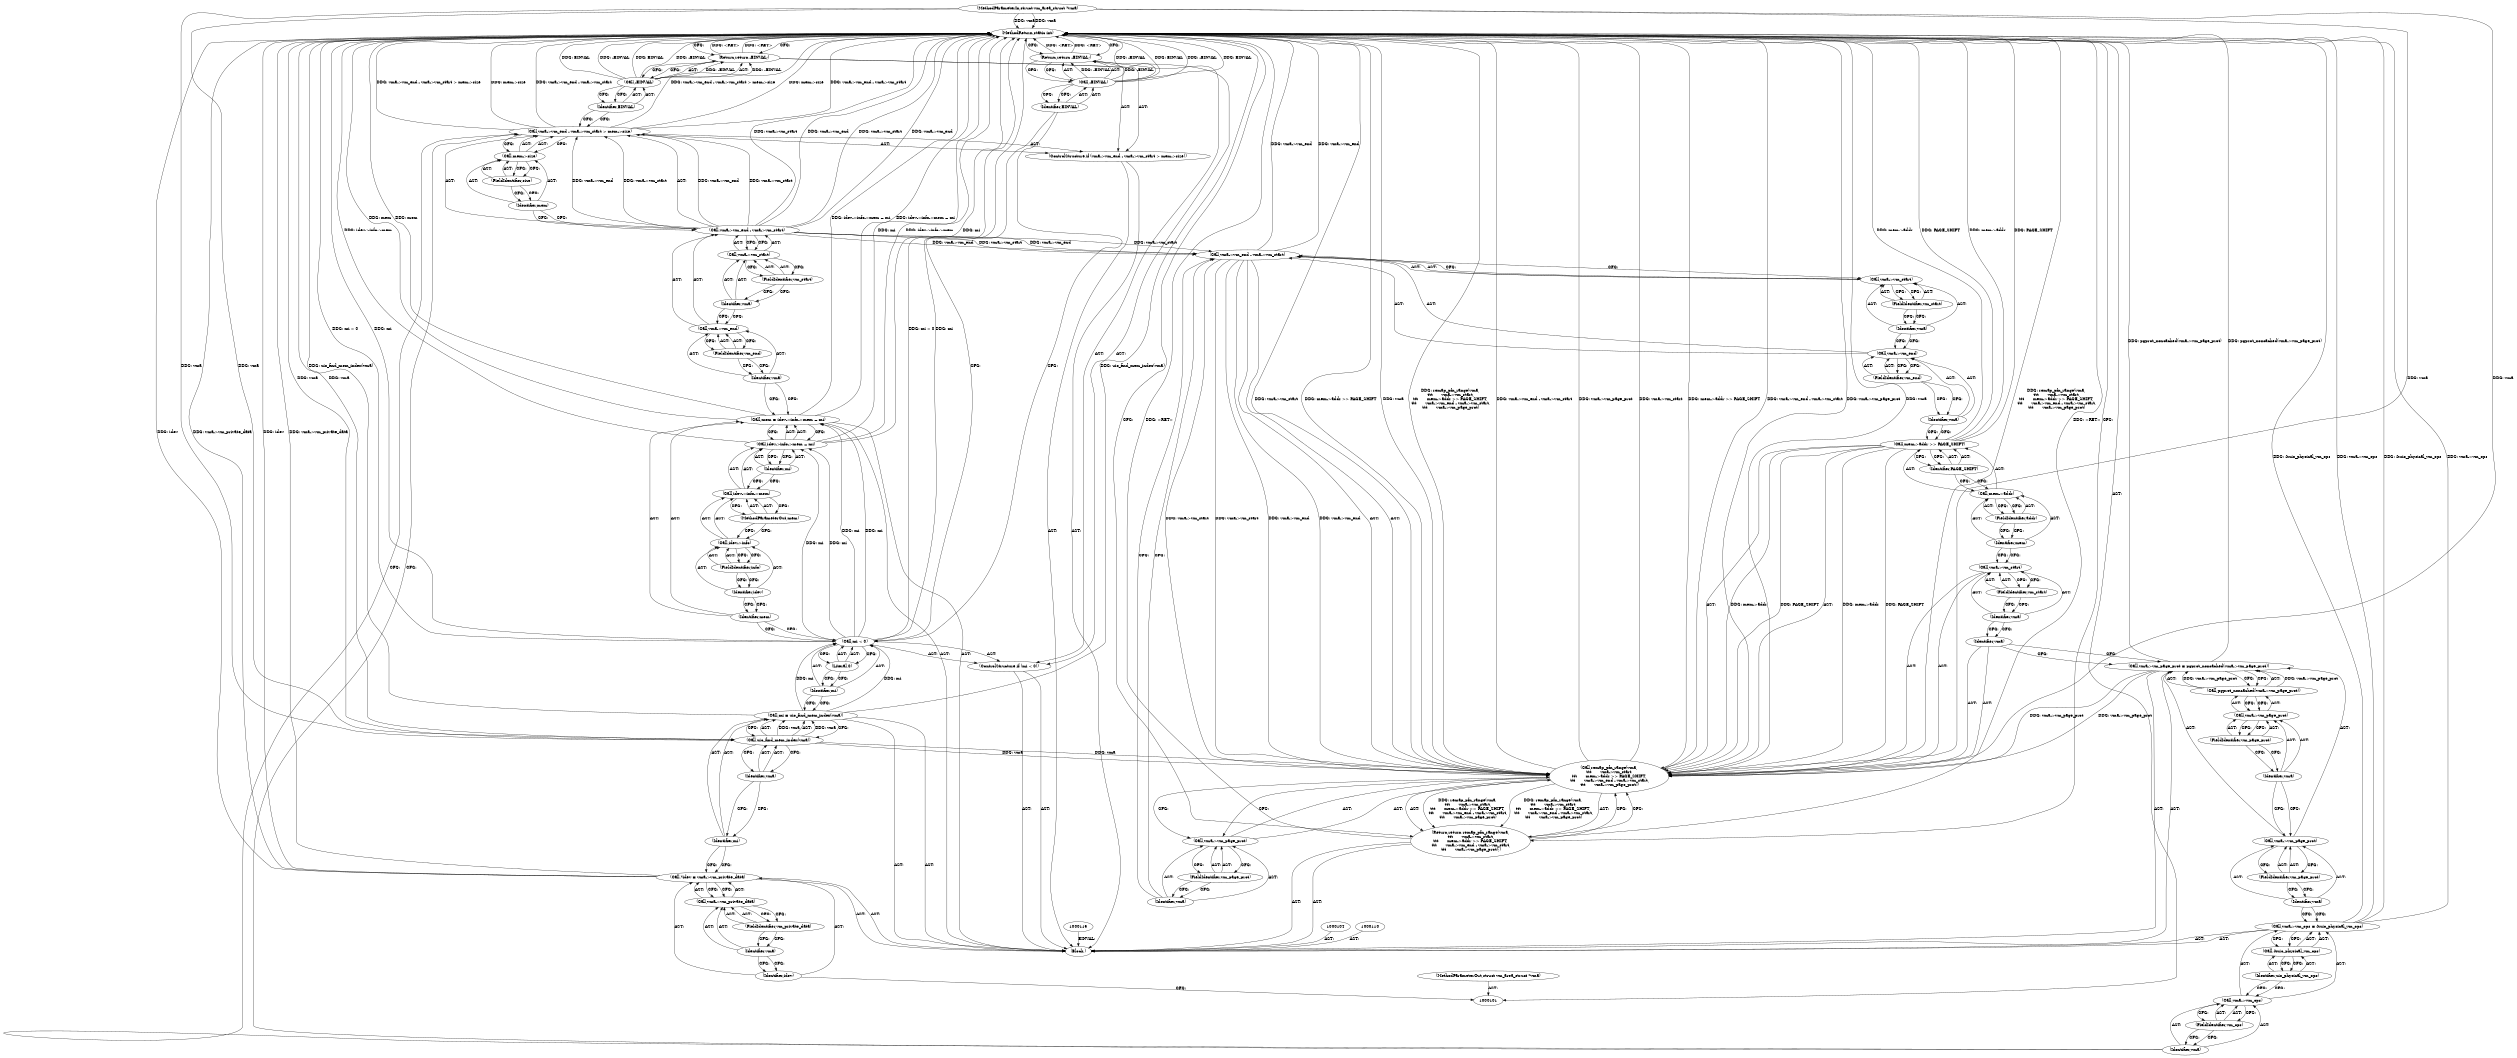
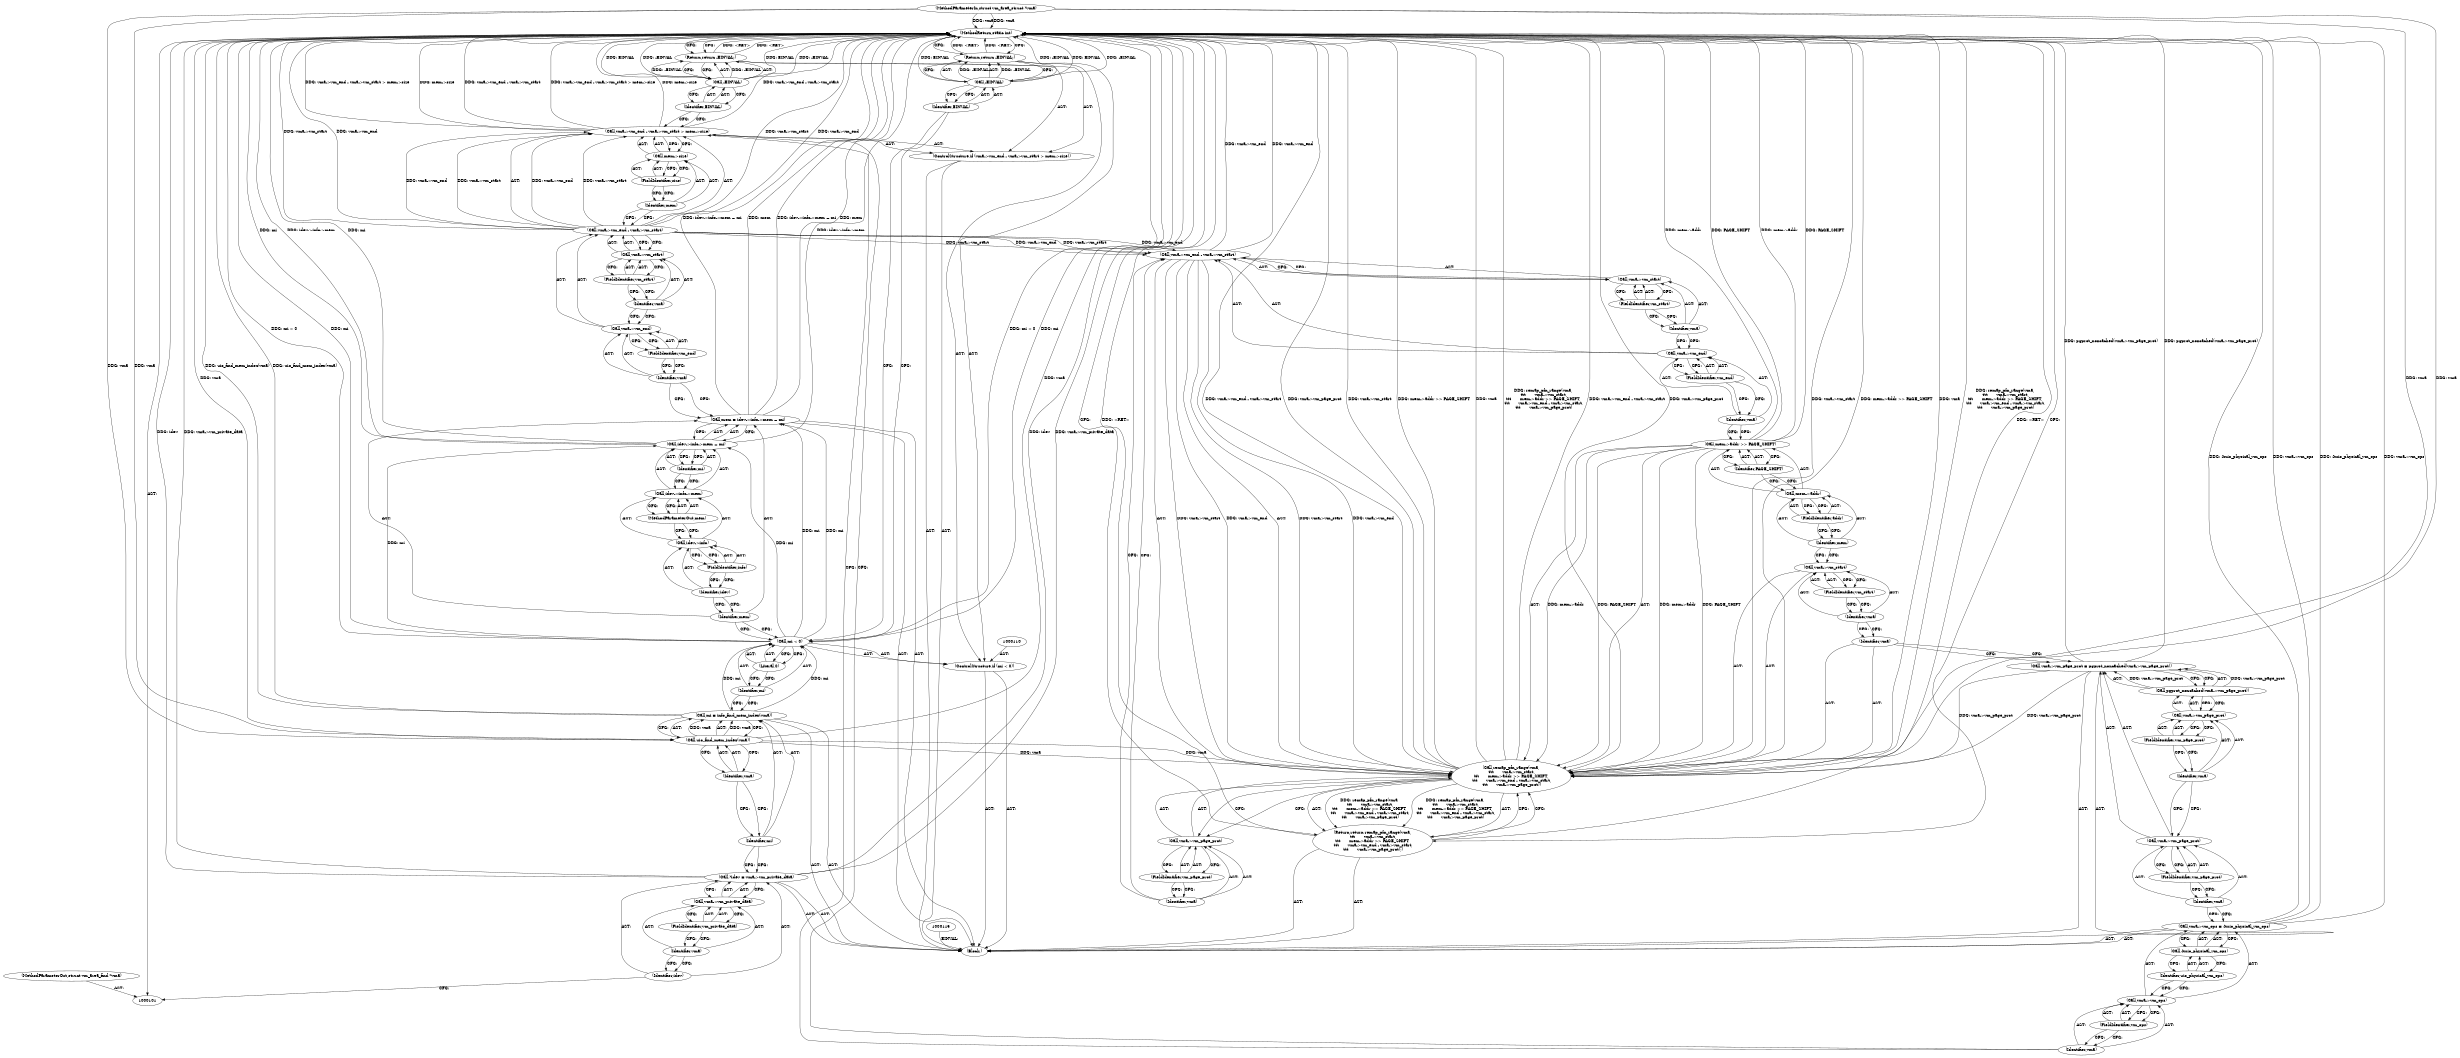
node "(Call,mi = uio_find_mem_index(vma))": label "(Call,mi = uio_find_mem_index(vma))" -> "(Call,mi = info_find_mem_index(vma))"
node "1000104": removed
edge "1000110" -> "(Block,)": now "1000110" -> "(ControlStructure,if (mi < 0))"
node "(MethodParameterOut,struct vm_area_struct *vma)": label "(MethodParameterOut,struct vm_area_struct *vma)" -> "(MethodParameterOut,struct vm_area_find *vma)"
